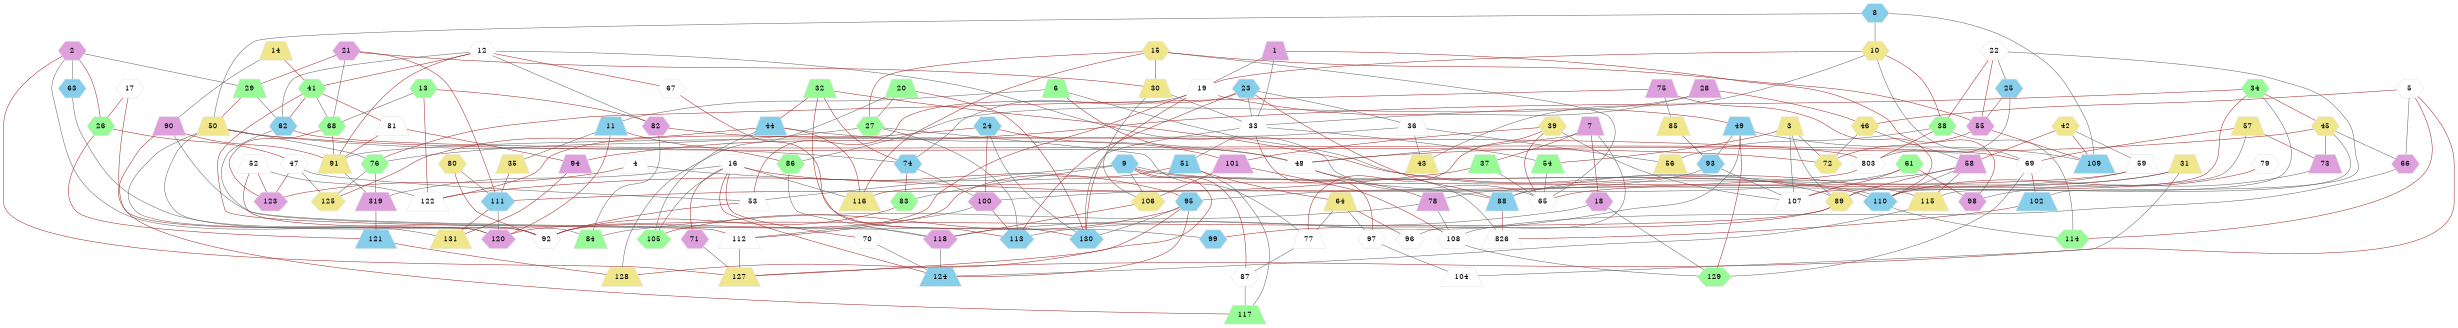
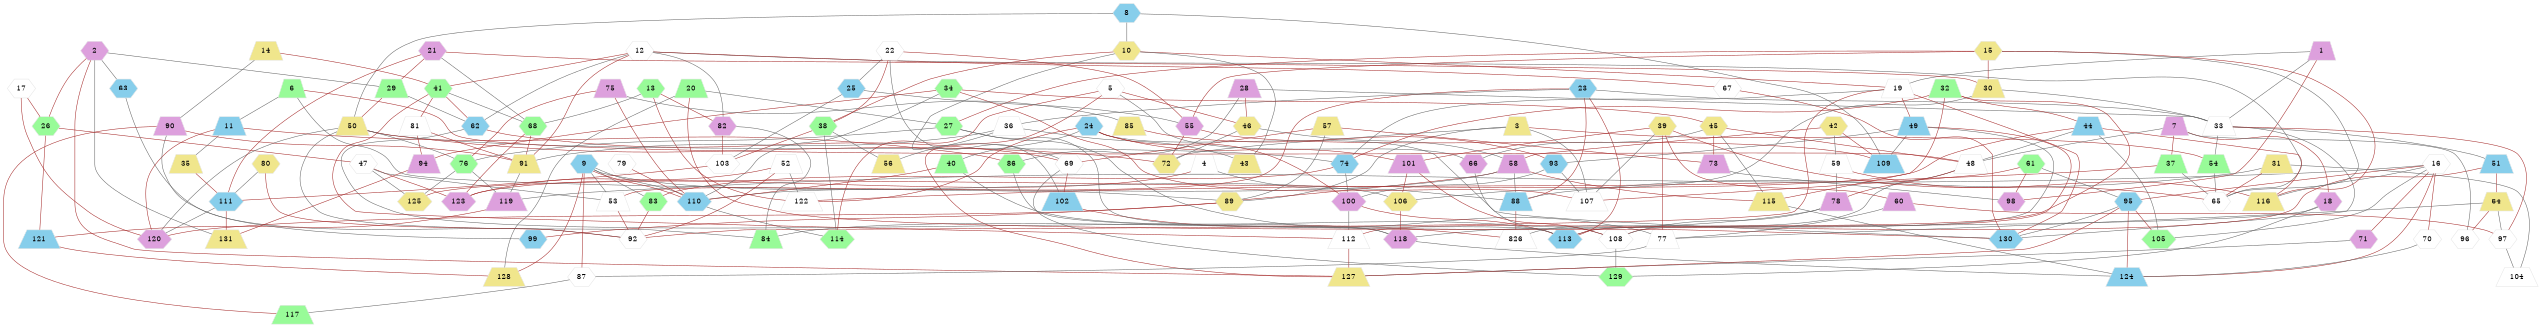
node "40": added
node "803": label "803" -> "103"
node "319": label "319" -> "119"
node "60": added
edge "49" -- "129": now "49" -- "108"
edge "51" -- "117": removed
